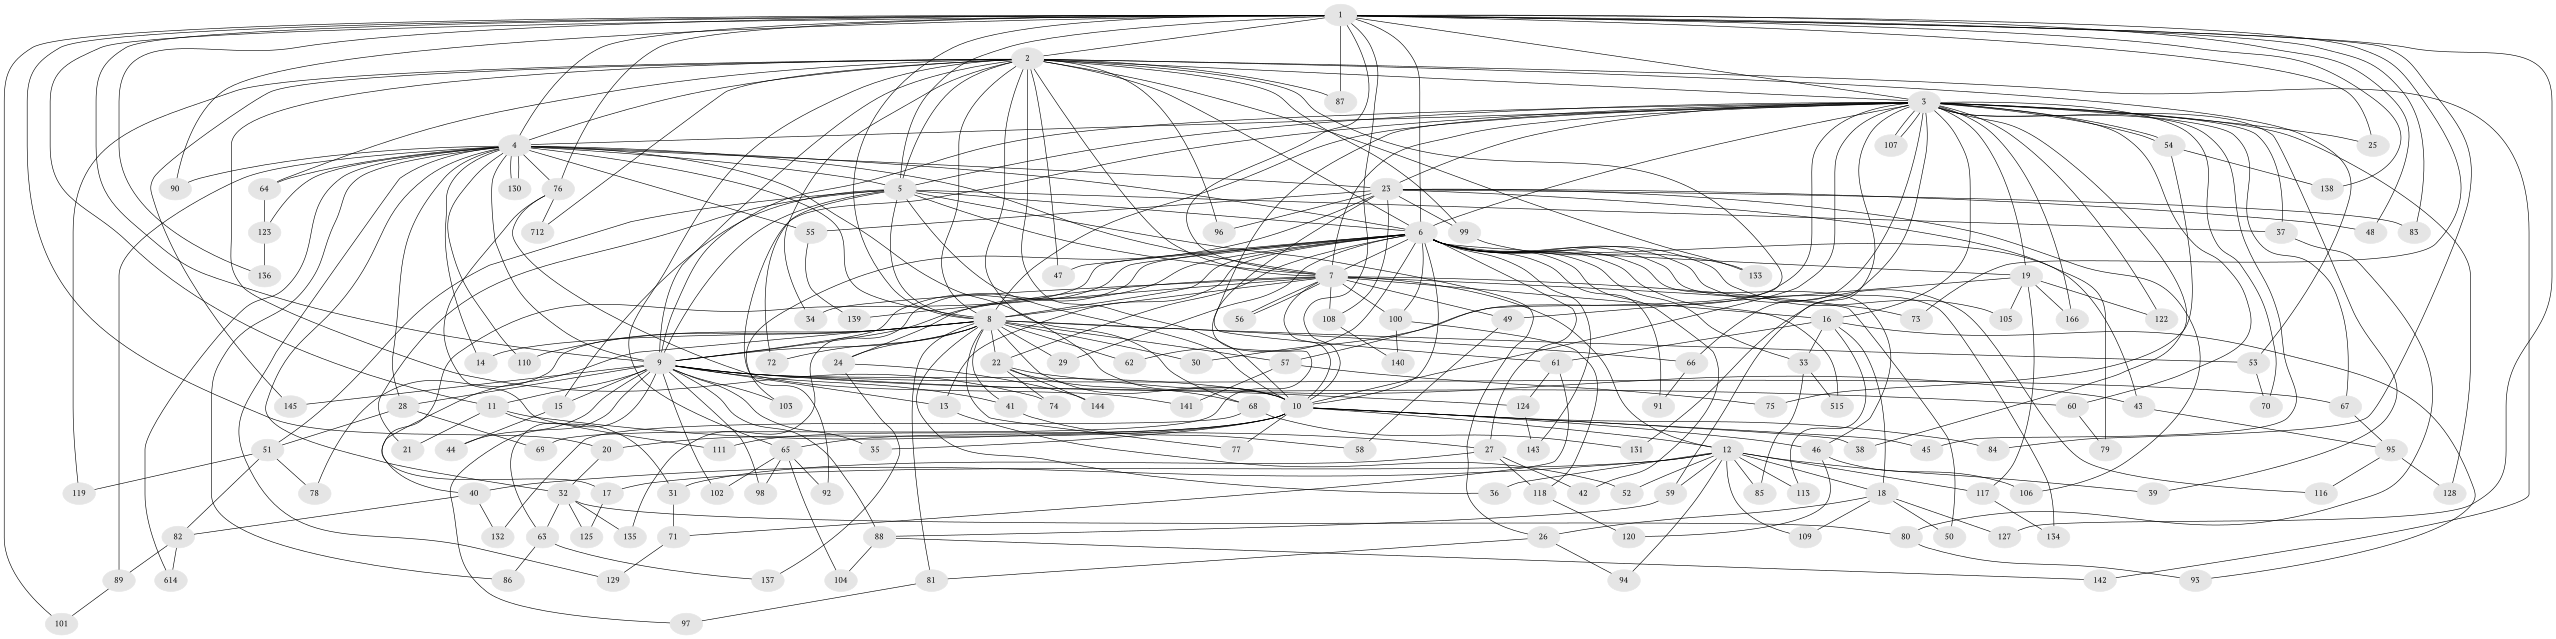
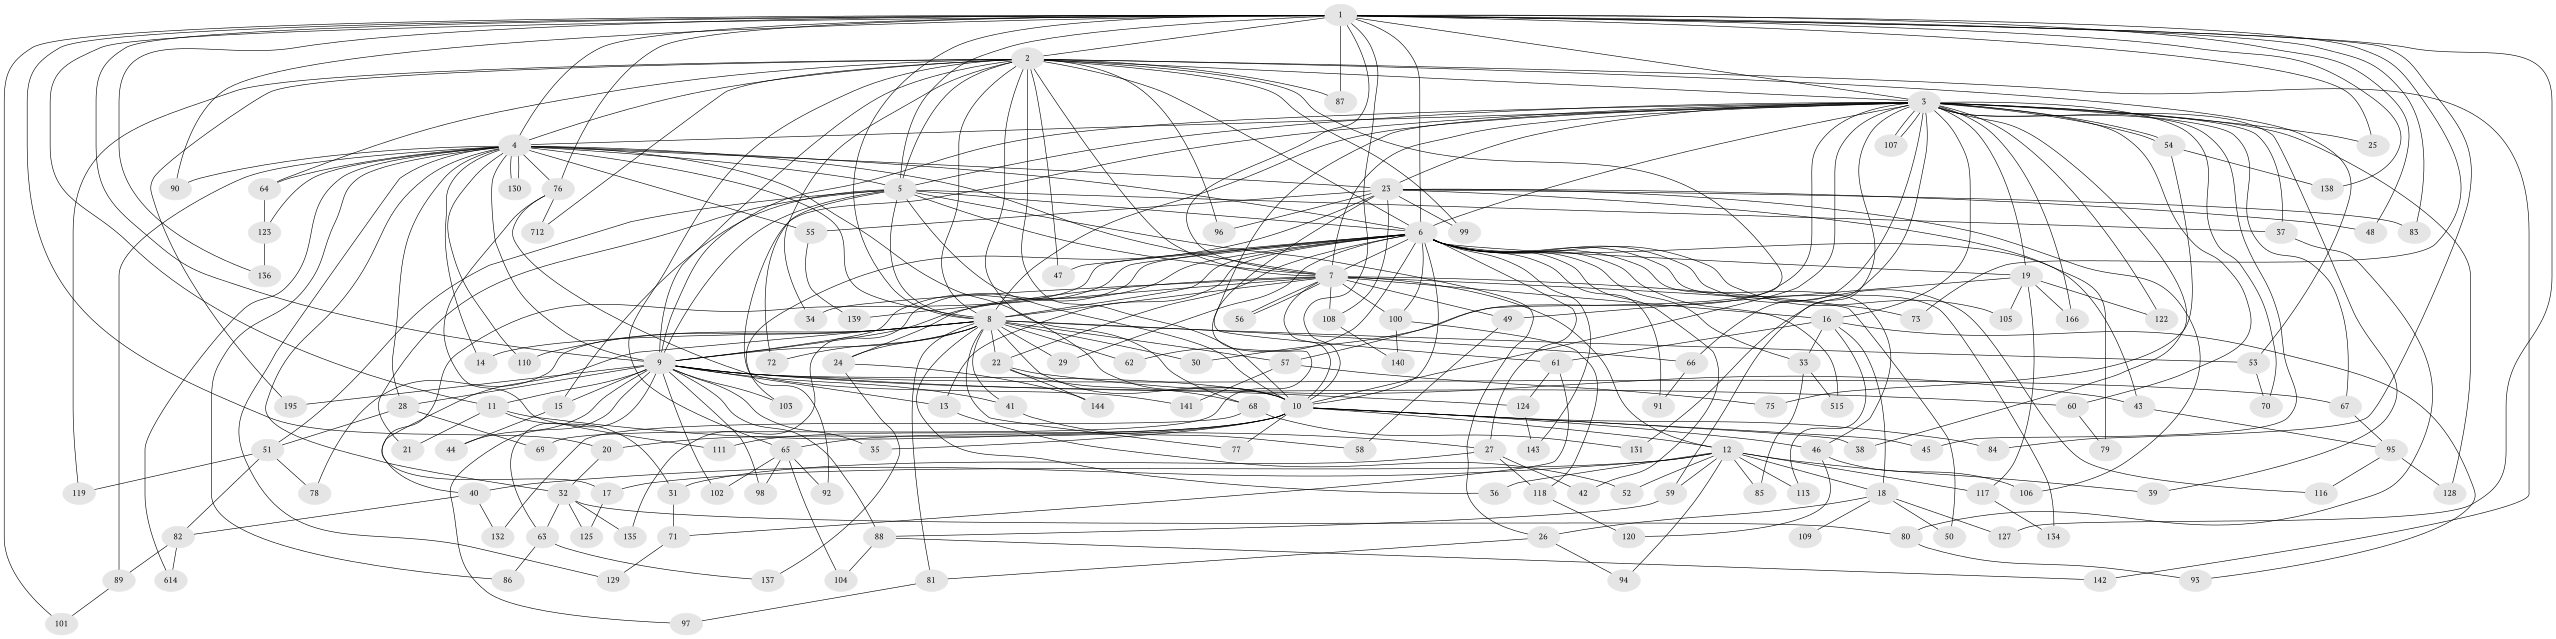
node "133": removed
node "145": label "145" -> "195"
node "74": removed
edge "12" -- "109": removed
